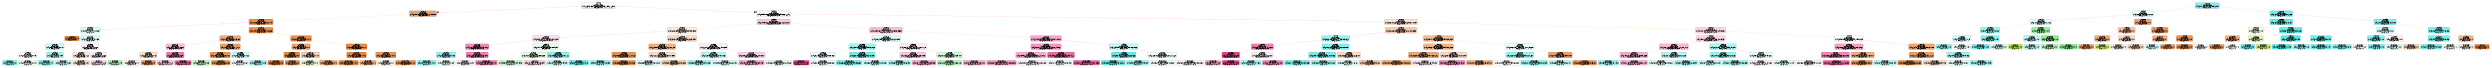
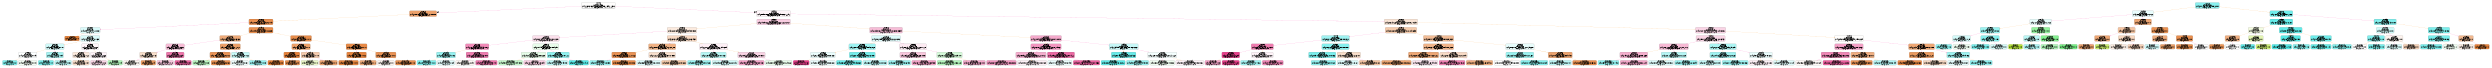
node "gini = 0.421": removed
